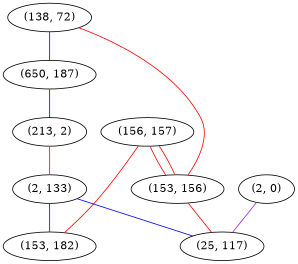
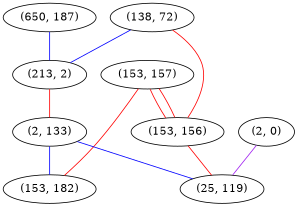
edge "(138, 72)" -- "(650, 187)": now "(138, 72)" -- "(213, 2)"
node "(156, 157)": label "(156, 157)" -> "(153, 157)"
node "(25, 117)": label "(25, 117)" -> "(25, 119)"
